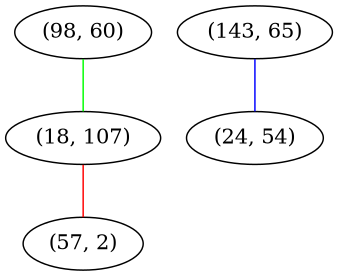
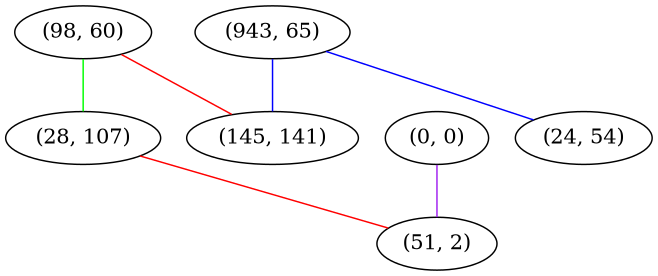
node "(143, 65)": label "(143, 65)" -> "(943, 65)"
node "(18, 107)": label "(18, 107)" -> "(28, 107)"
node "(145, 141)": added
node "(0, 0)": added
node "(57, 2)": label "(57, 2)" -> "(51, 2)"
